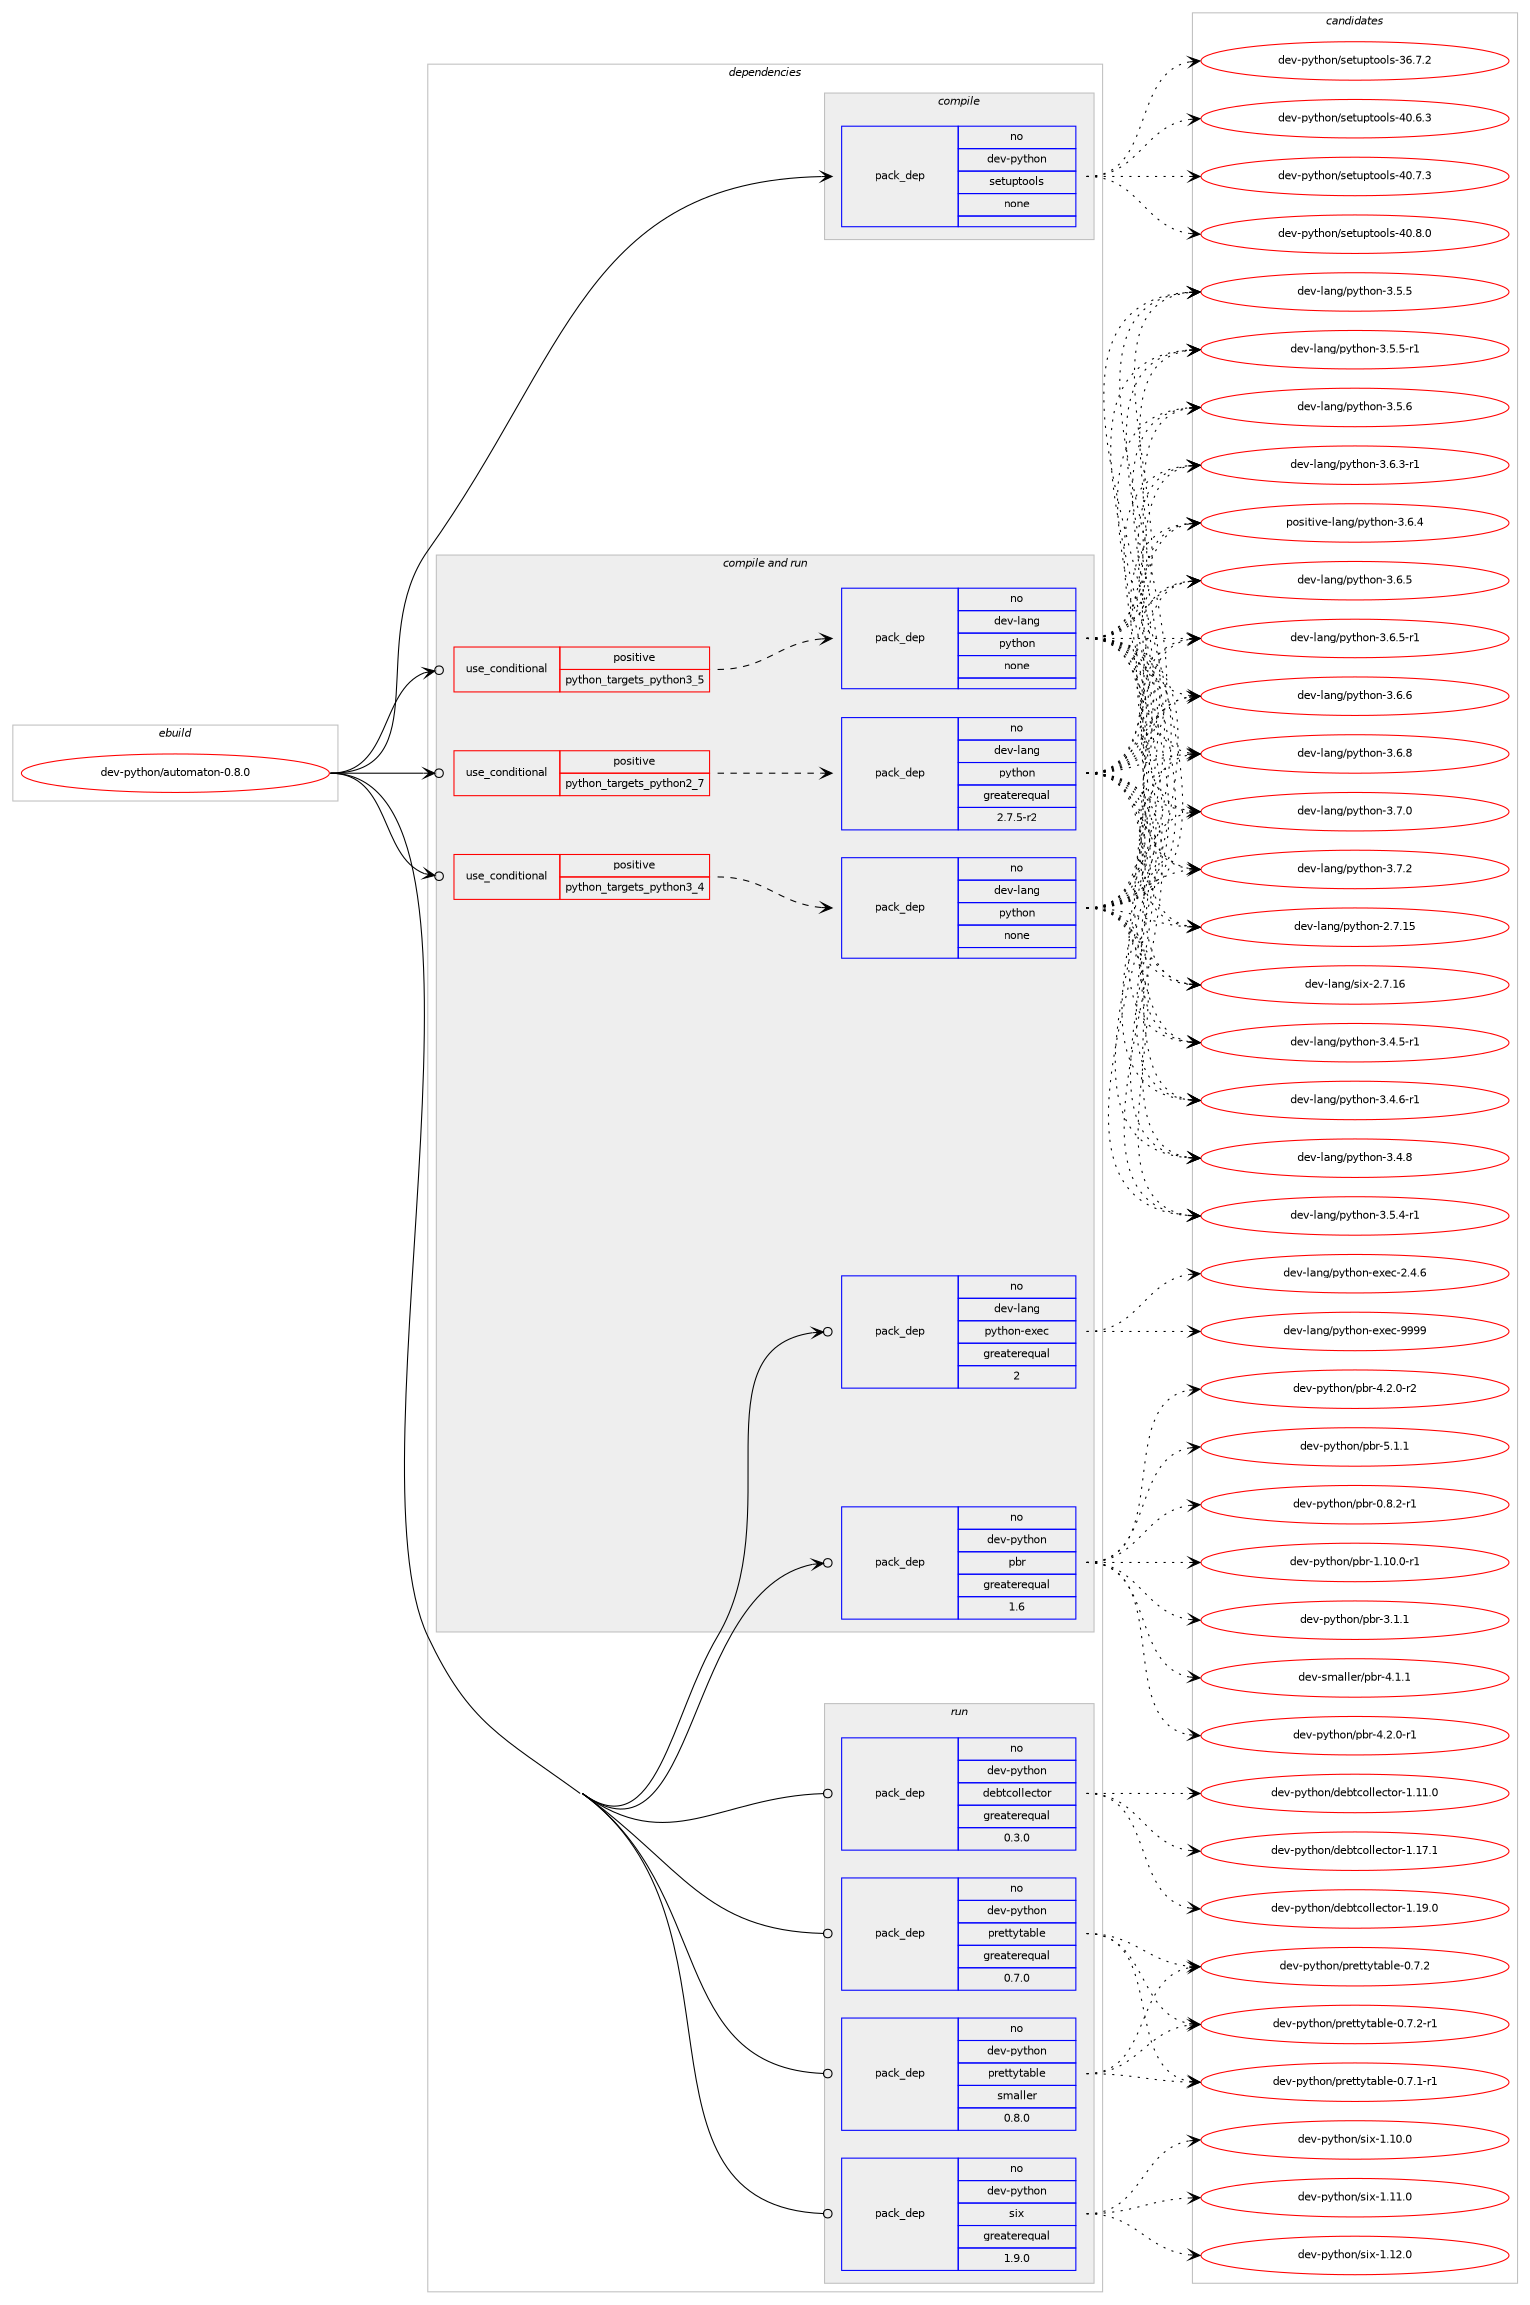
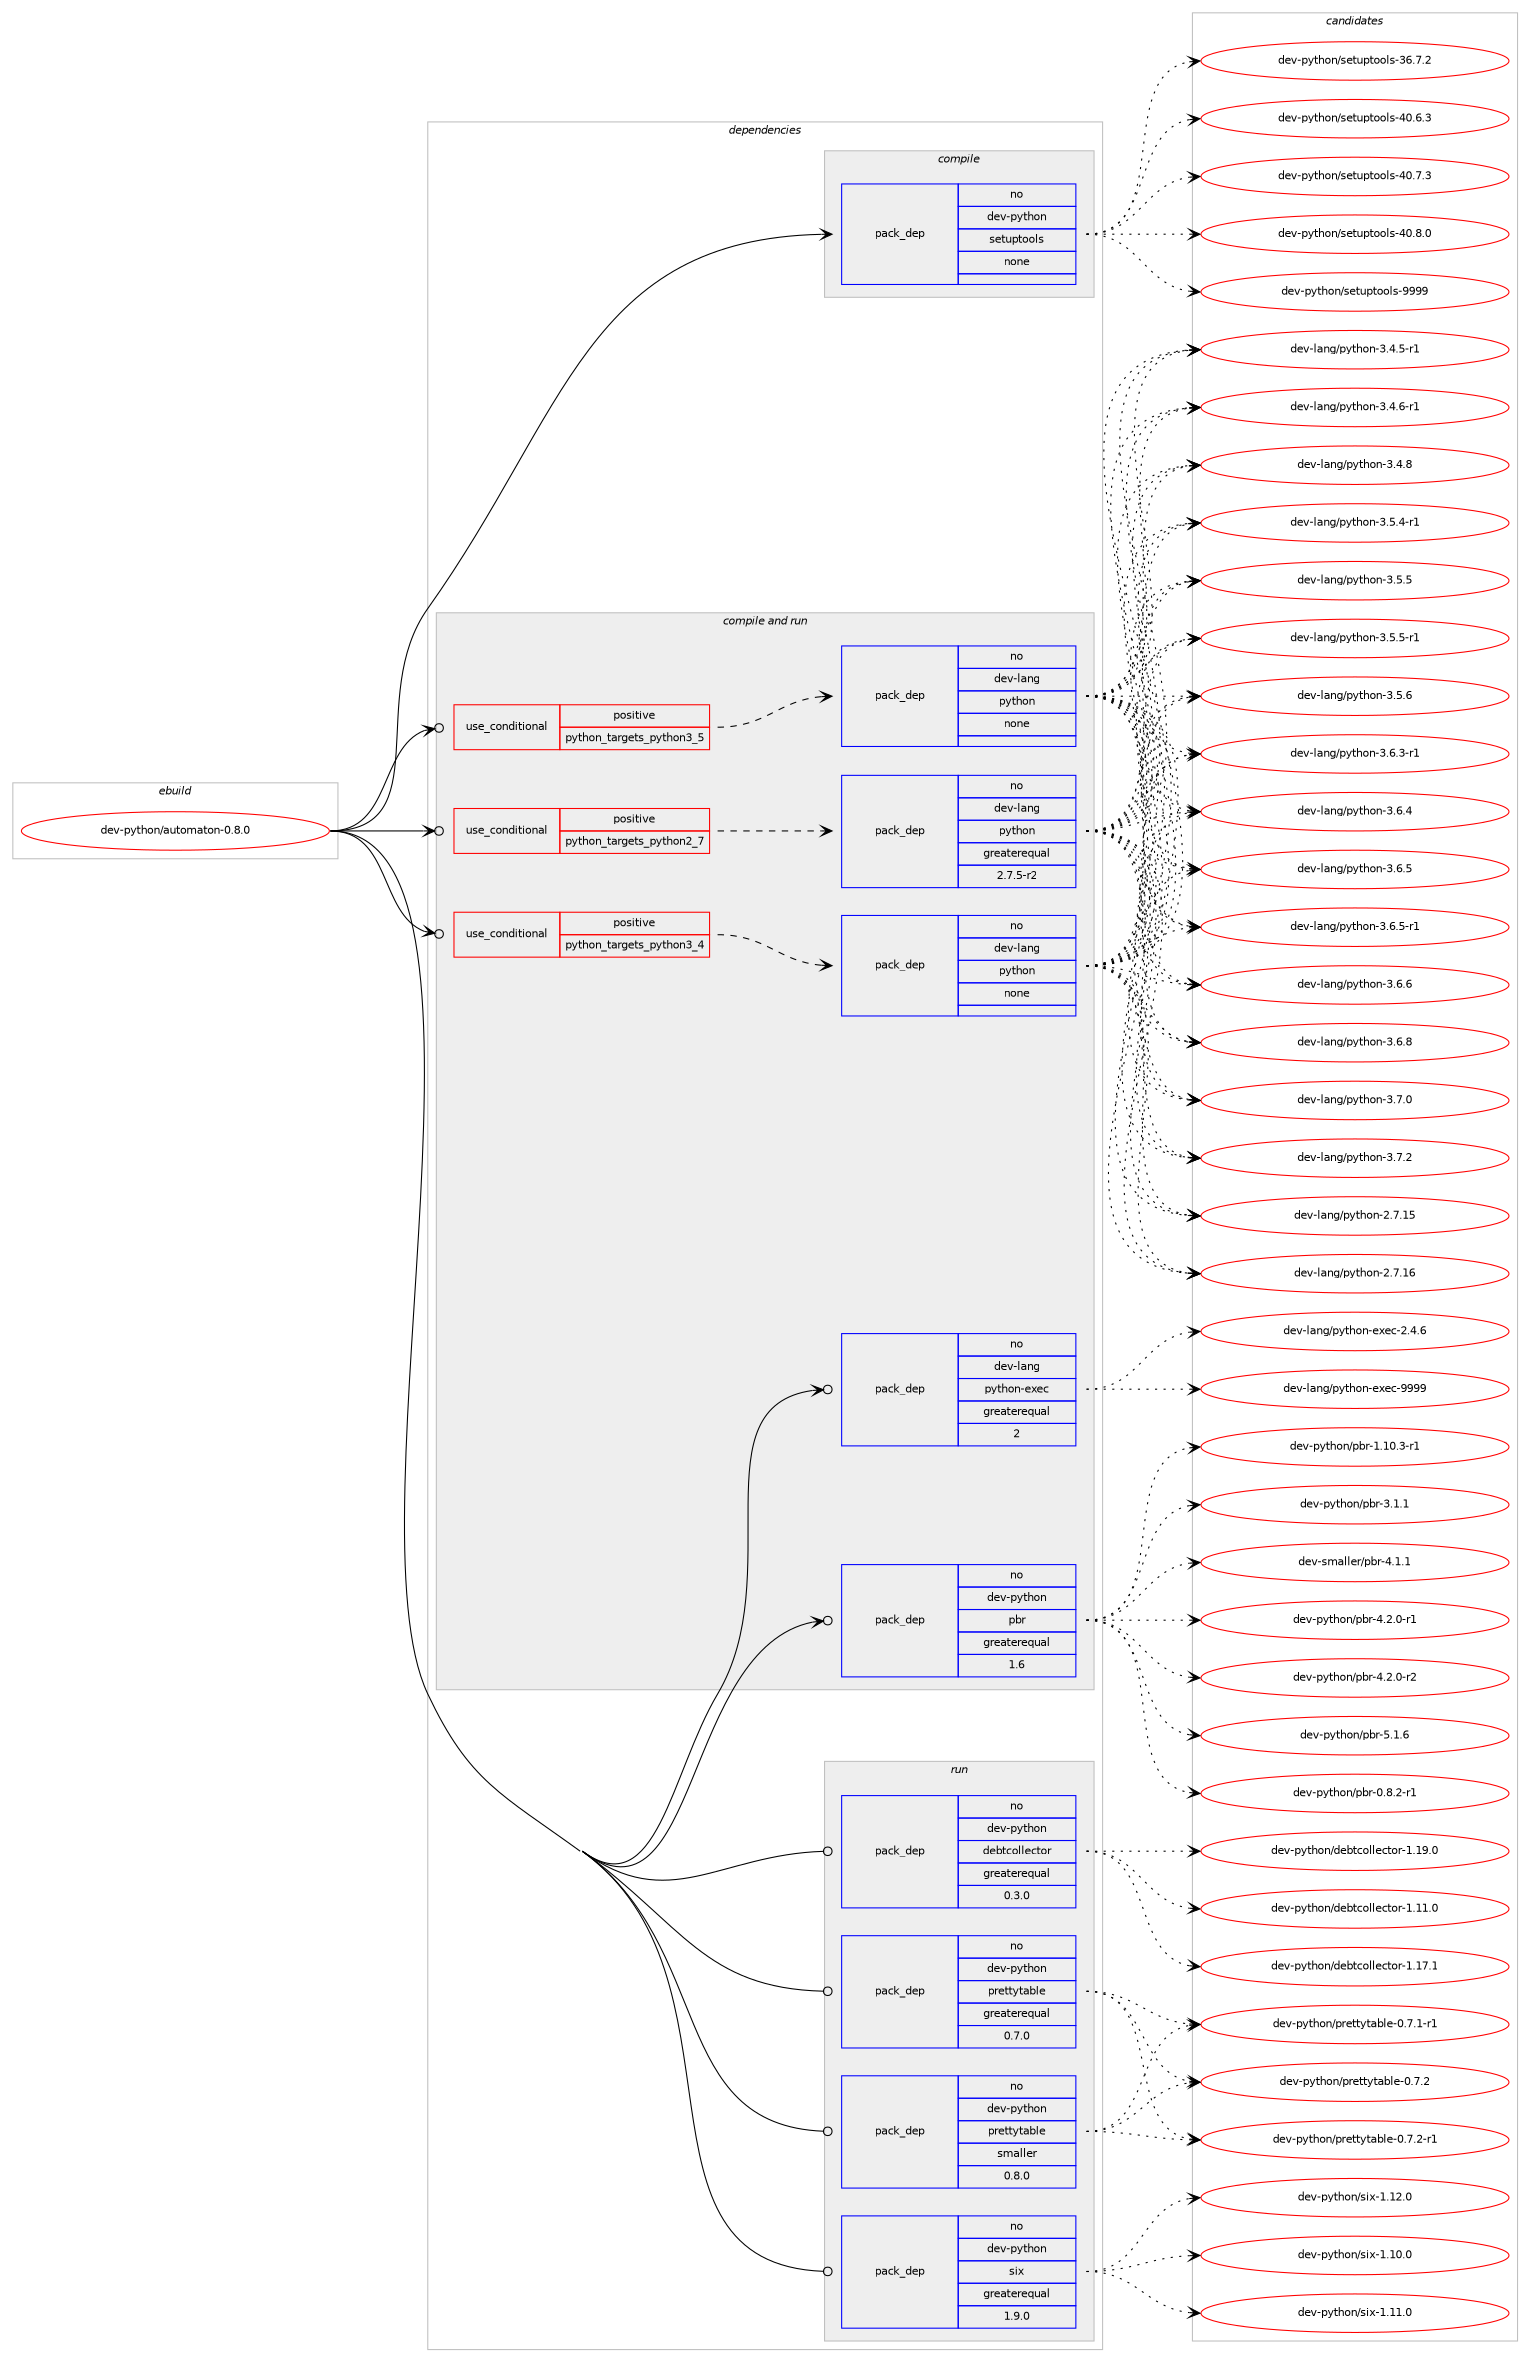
node "dev-python/setuptools-9999": added
node "positive-lang/python-3.6.4": label "positive-lang/python-3.6.4" -> "dev-lang/python-3.6.4"
node "dev-lang/six-2.7.16": label "dev-lang/six-2.7.16" -> "dev-lang/python-2.7.16"
node "dev-python/pbr-5.1.1": label "dev-python/pbr-5.1.1" -> "dev-python/pbr-5.1.6"
node "dev-python/pbr-1.10.0-r1": label "dev-python/pbr-1.10.0-r1" -> "dev-python/pbr-1.10.3-r1"
